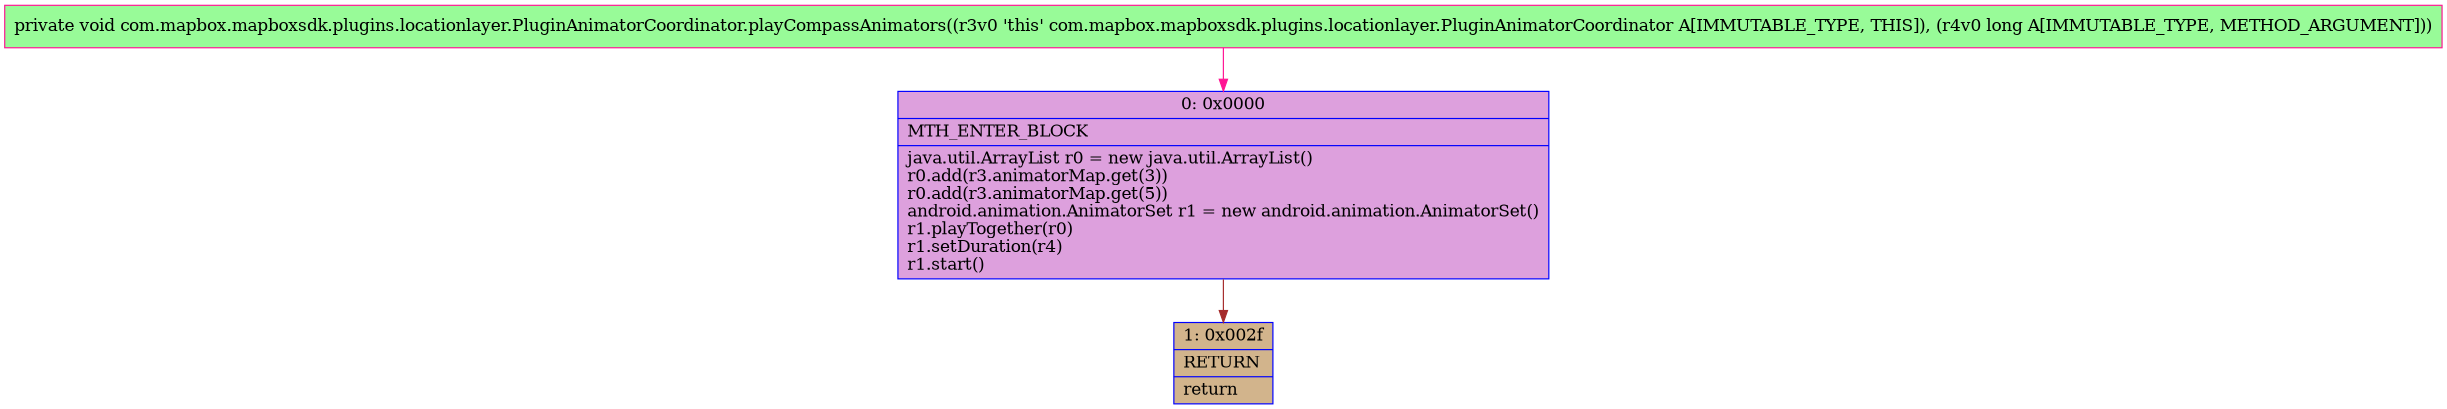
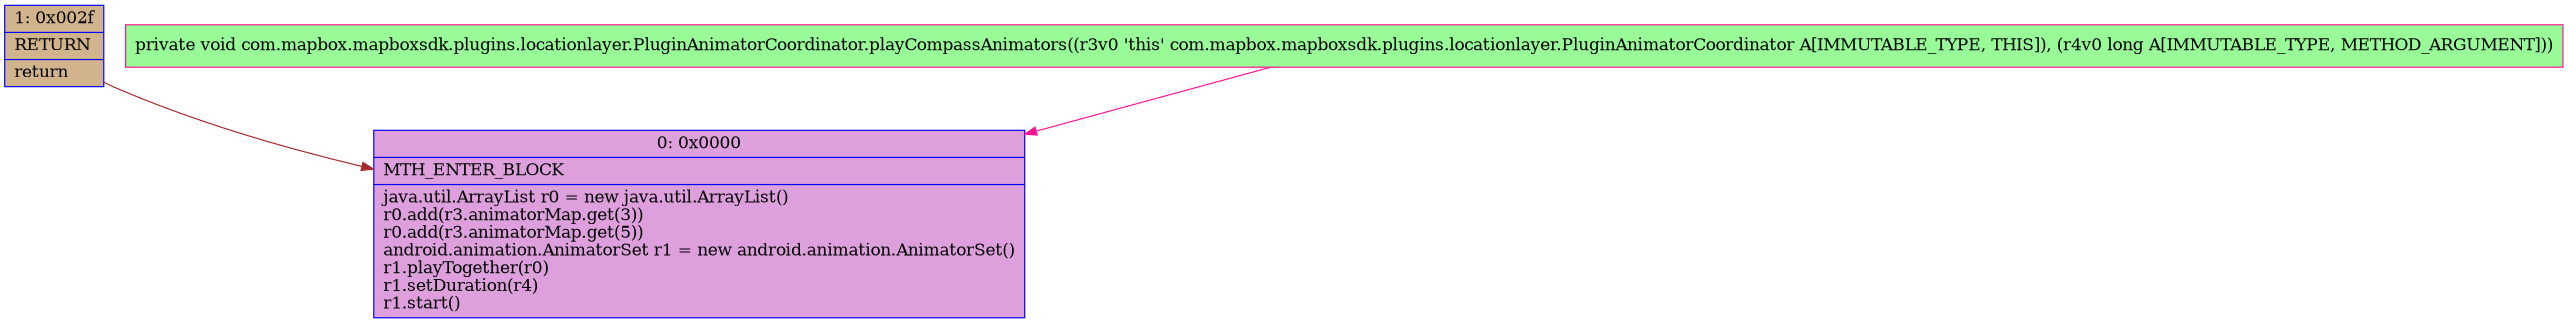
edge "0: 0x0000" -> "1: 0x002f": reversed
